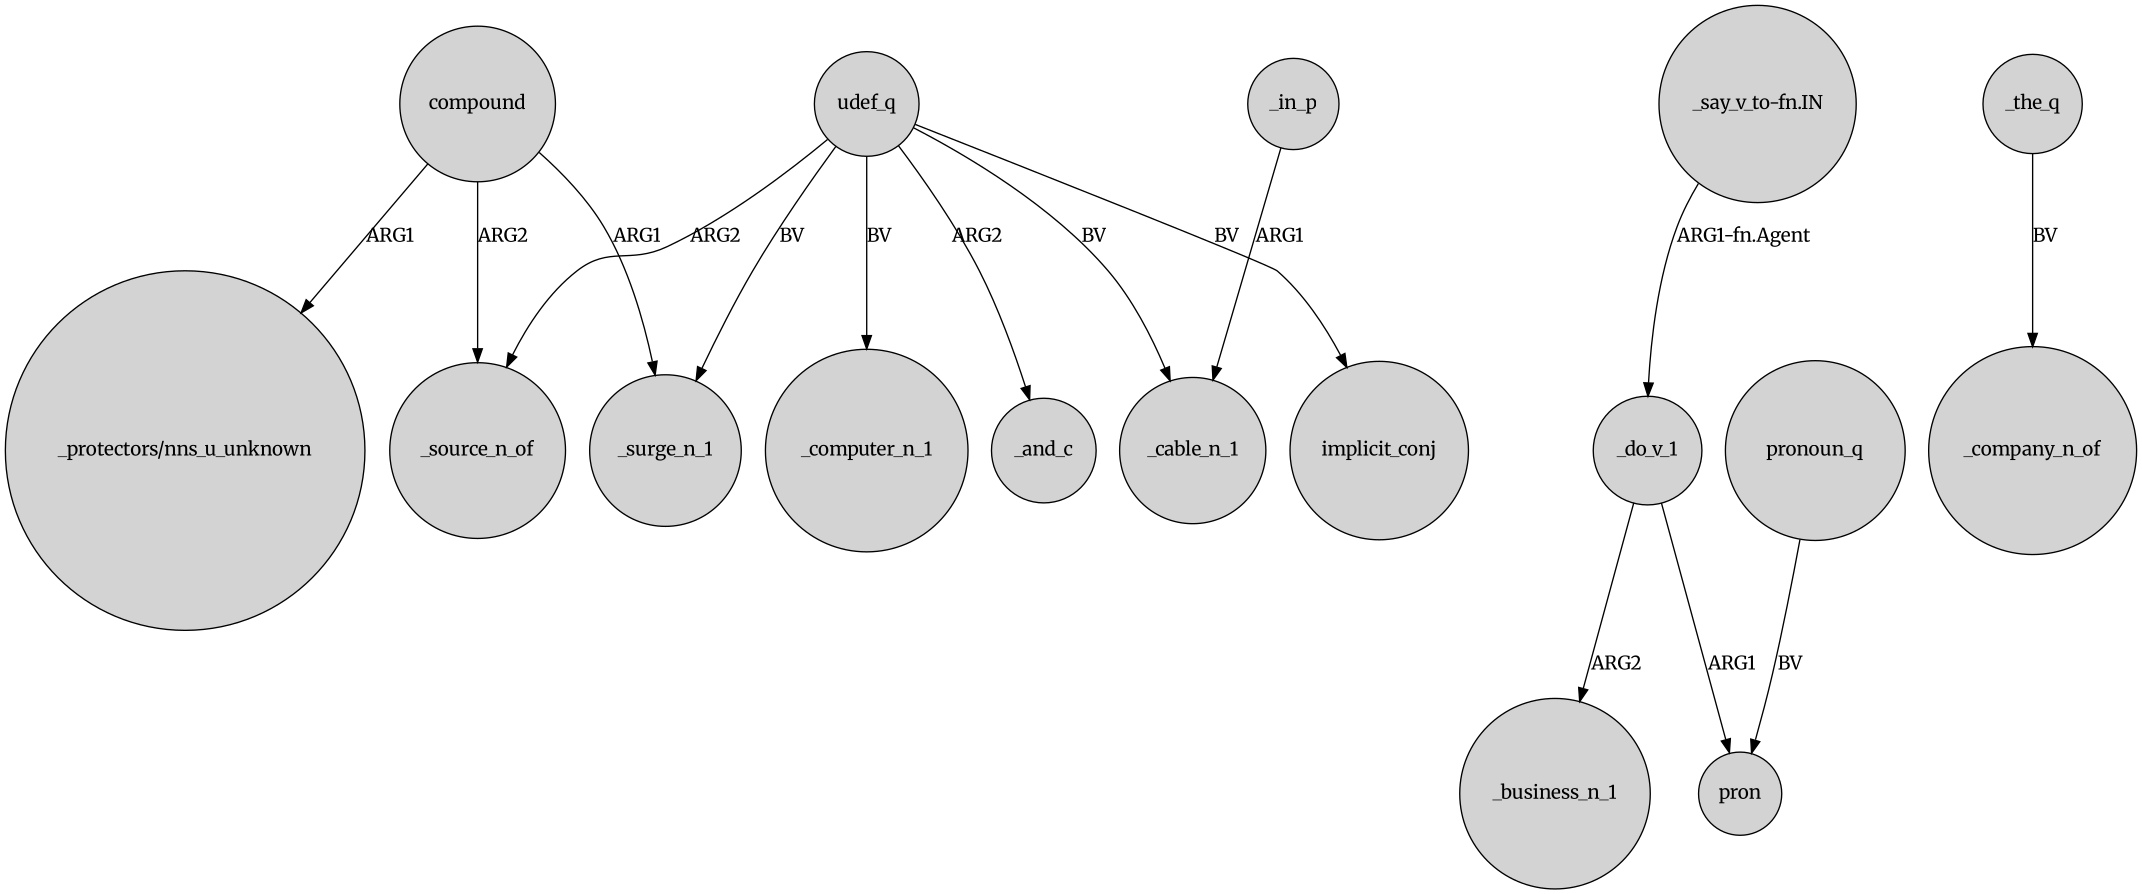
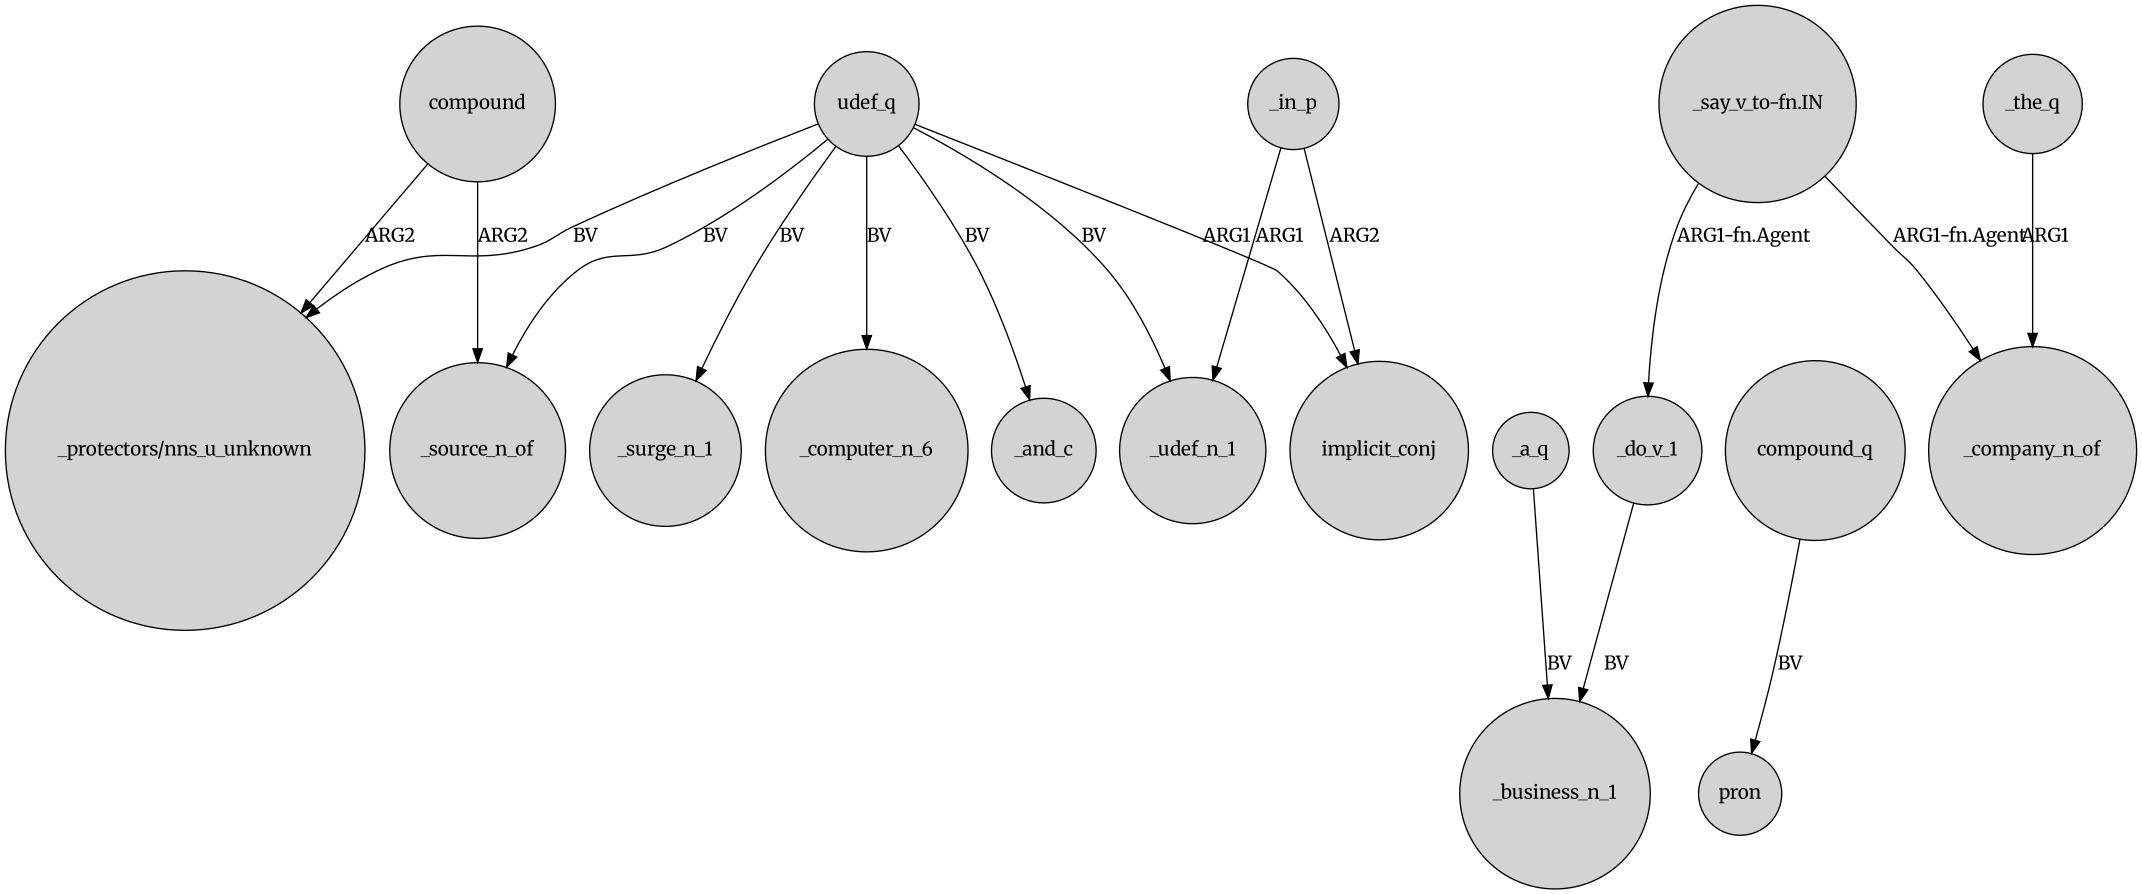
edge "udef_q" -> "_protectors/nns_u_unknown": added, label "BV"
edge "compound" -> "_protectors/nns_u_unknown": label "ARG1" -> "ARG2"
edge "udef_q" -> "_source_n_of": label "ARG2" -> "BV"
edge "udef_q" -> "_and_c": label "ARG2" -> "BV"
edge "udef_q" -> "implicit_conj": label "BV" -> "ARG1"
edge "_the_q" -> "_company_n_of": label "BV" -> "ARG1"
edge "compound" -> "_surge_n_1": removed, label "ARG1"
edge "_in_p" -> "implicit_conj": added, label "ARG2"
edge "_say_v_to-fn.IN" -> "_company_n_of": added, label "ARG1-fn.Agent"
node "_computer_n_1": label "_computer_n_1" -> "_computer_n_6"
node "_cable_n_1": label "_cable_n_1" -> "_udef_n_1"
node "_a_q": added
node "pronoun_q": label "pronoun_q" -> "compound_q"
edge "_do_v_1" -> "pron": removed, label "ARG1"
edge "_do_v_1" -> "_business_n_1": label "ARG2" -> "BV"
